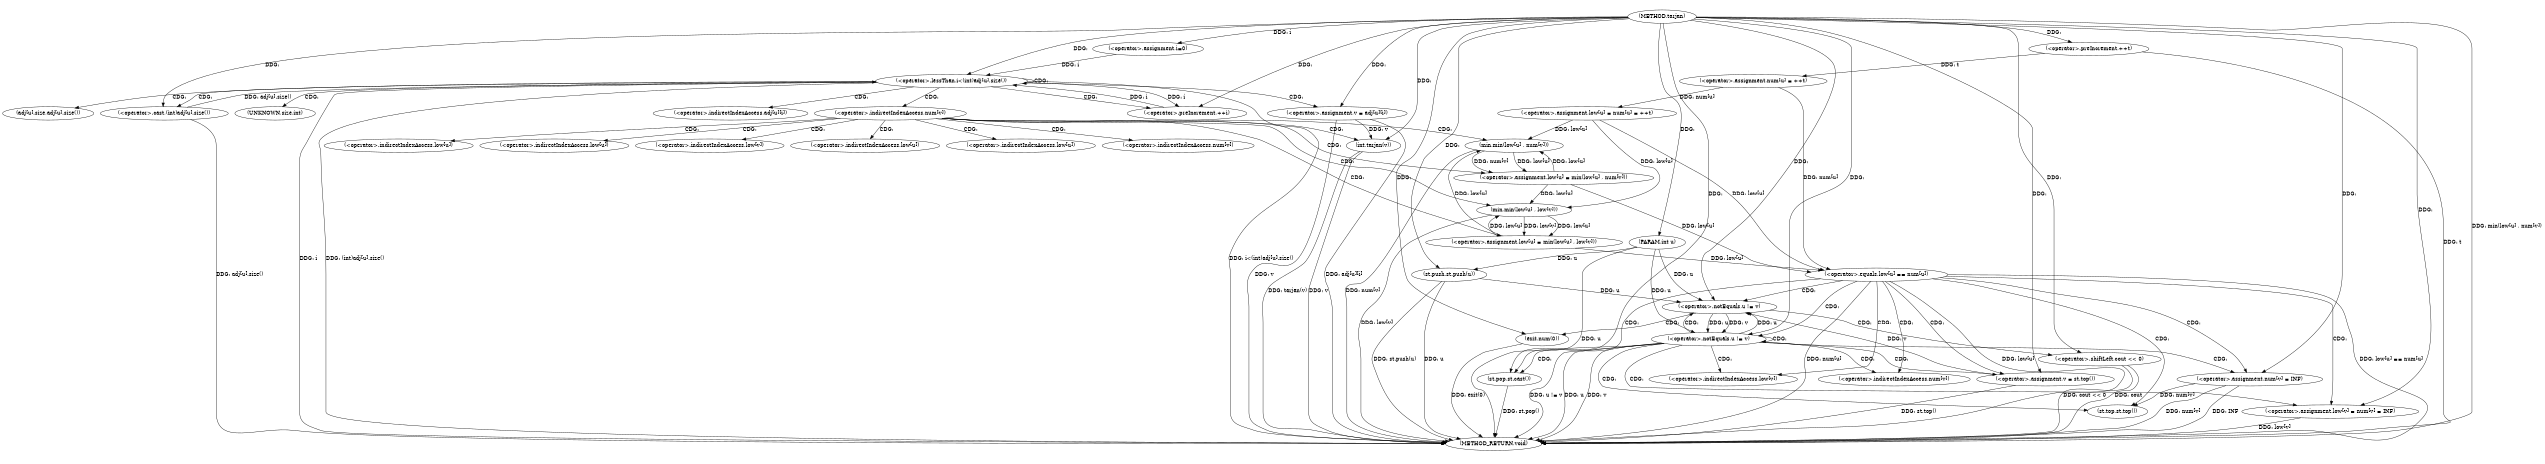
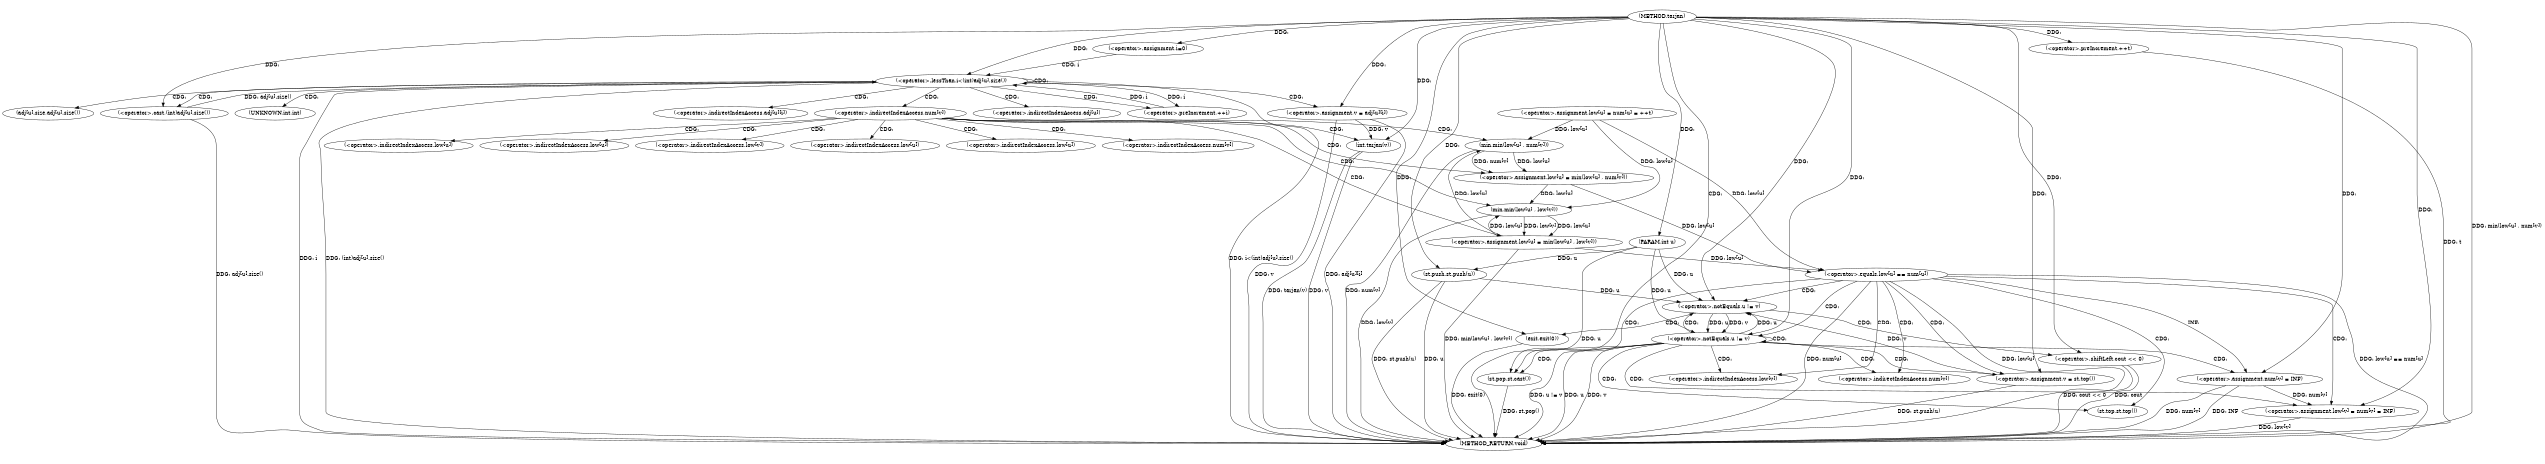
edge "(METHOD,tarjan)" -> "(<operator>.preIncrement,++i)": removed, label "DDG:"
edge "(METHOD,tarjan)" -> "(<operator>.assignment,i=0)": label "DDG: i" -> "DDG: "
edge "(<operator>.assignment,i=0)" -> "(<operator>.lessThan,i<(int)adj[u].size())": label "DDG: i" -> "CDG: i"
node "(<operator>.assignment,num[u] = ++t)": removed
node "(UNKNOWN,size,int)": label "(UNKNOWN,size,int)" -> "(UNKNOWN,int,int)"
node "(<operator>.indirectIndexAccess,adj[u])": added
edge "(<operator>.assignment,low[u] = min(low[u] , num[v]))" -> "(min,min(low[u] , num[v]))": removed, label "DDG: low[u]"
edge "(METHOD,tarjan)" -> "(st.pop,st.cast())": label "DDG: " -> "CDG: "
edge "(<operator>.equals,low[u] == num[u])" -> "(<operator>.assignment,num[v] = INF)": label "CDG: " -> "INF: "
edge "(<operator>.assignment,low[u] = min(low[u] , low[v]))" -> "(METHOD_RETURN,void)": added, label "DDG: min(low[u] , low[v])"
node "(exit,num(0))": label "(exit,num(0))" -> "(exit,exit(0))"
edge "(<operator>.assignment,num[v] = INF)" -> "(st.top,st.top())": now "(<operator>.assignment,num[v] = INF)" -> "(<operator>.assignment,low[v] = num[v] = INF)"
edge "(<operator>.assignment,v = st.top())" -> "(METHOD_RETURN,void)": label "DDG: st.top()" -> "DDG: st.push(u)"
